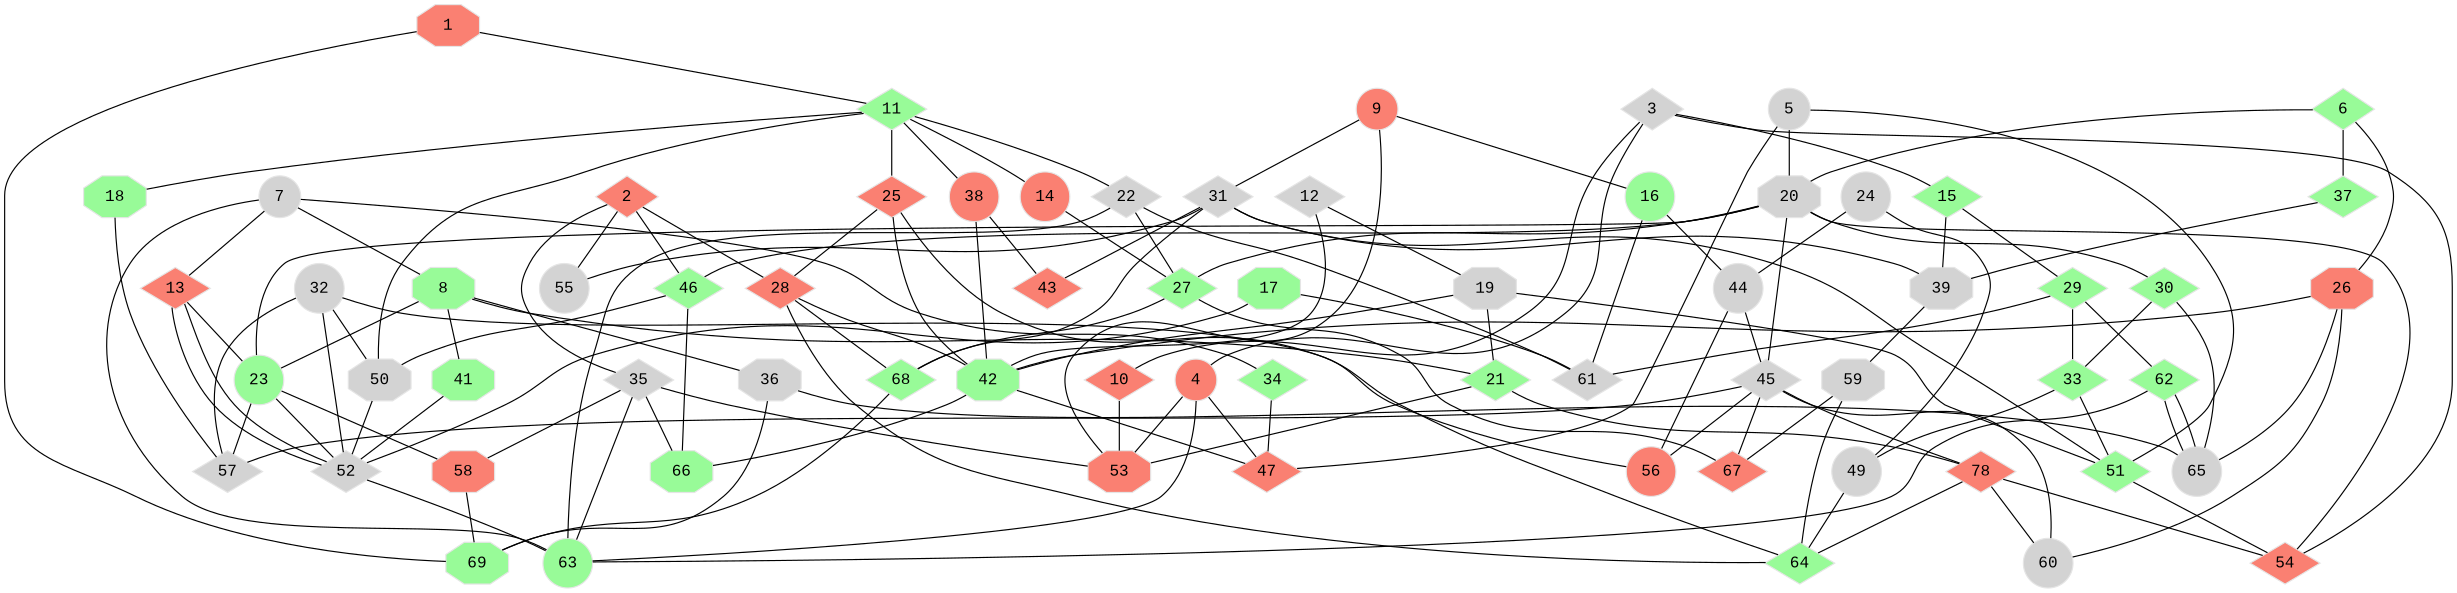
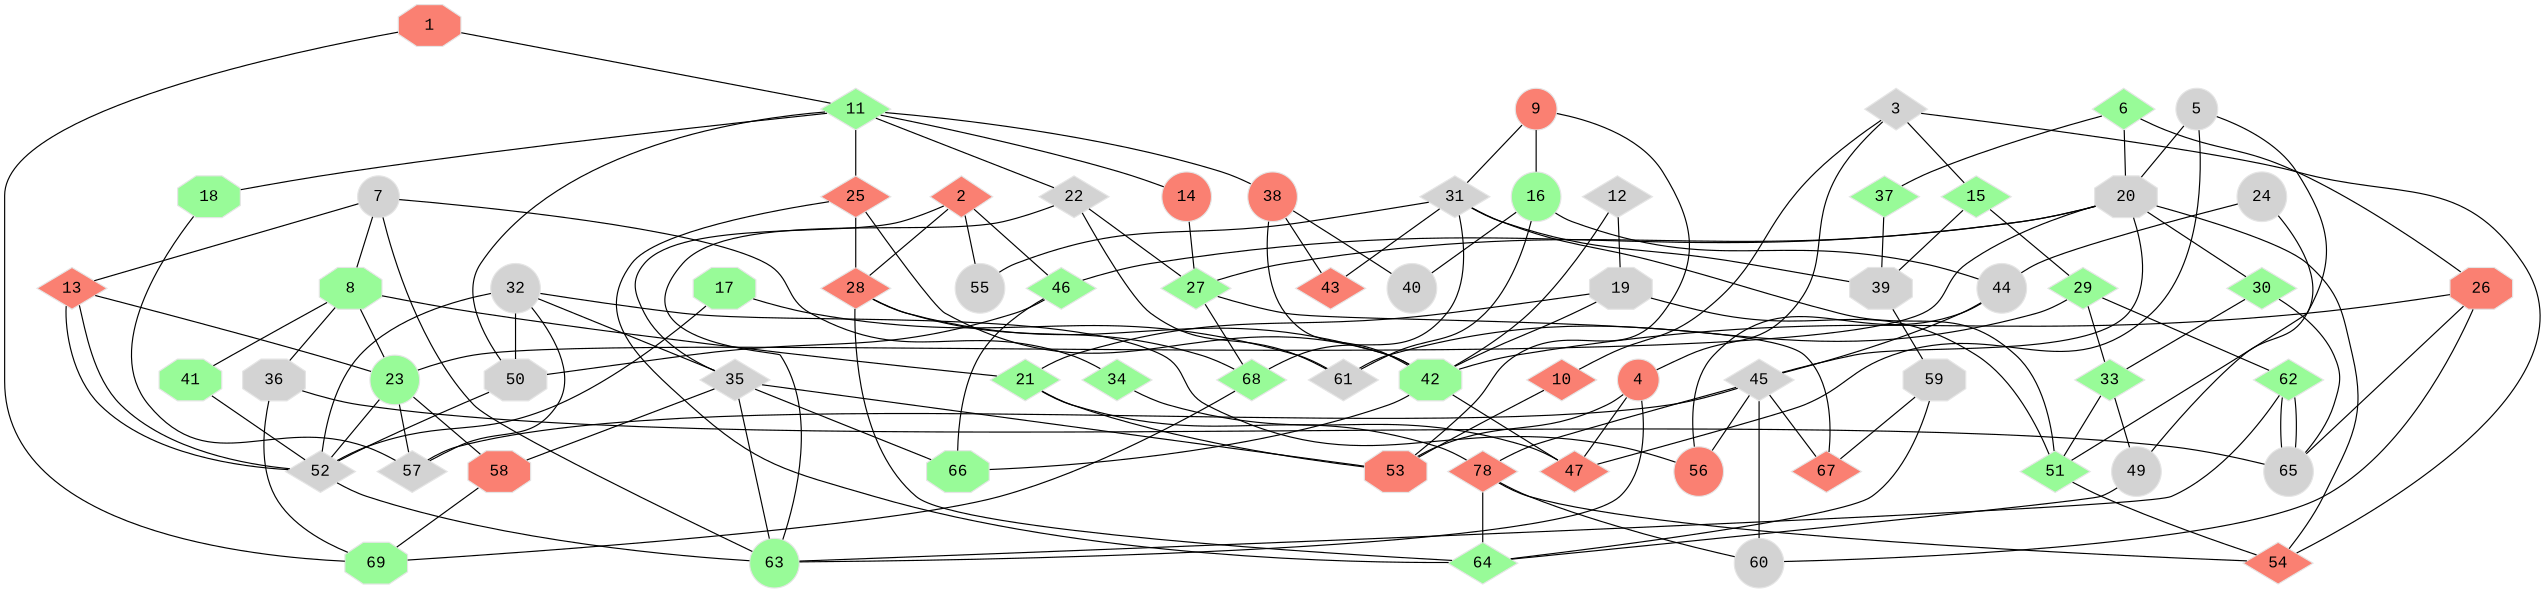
node "40": added
edge "32" -- "35": added
